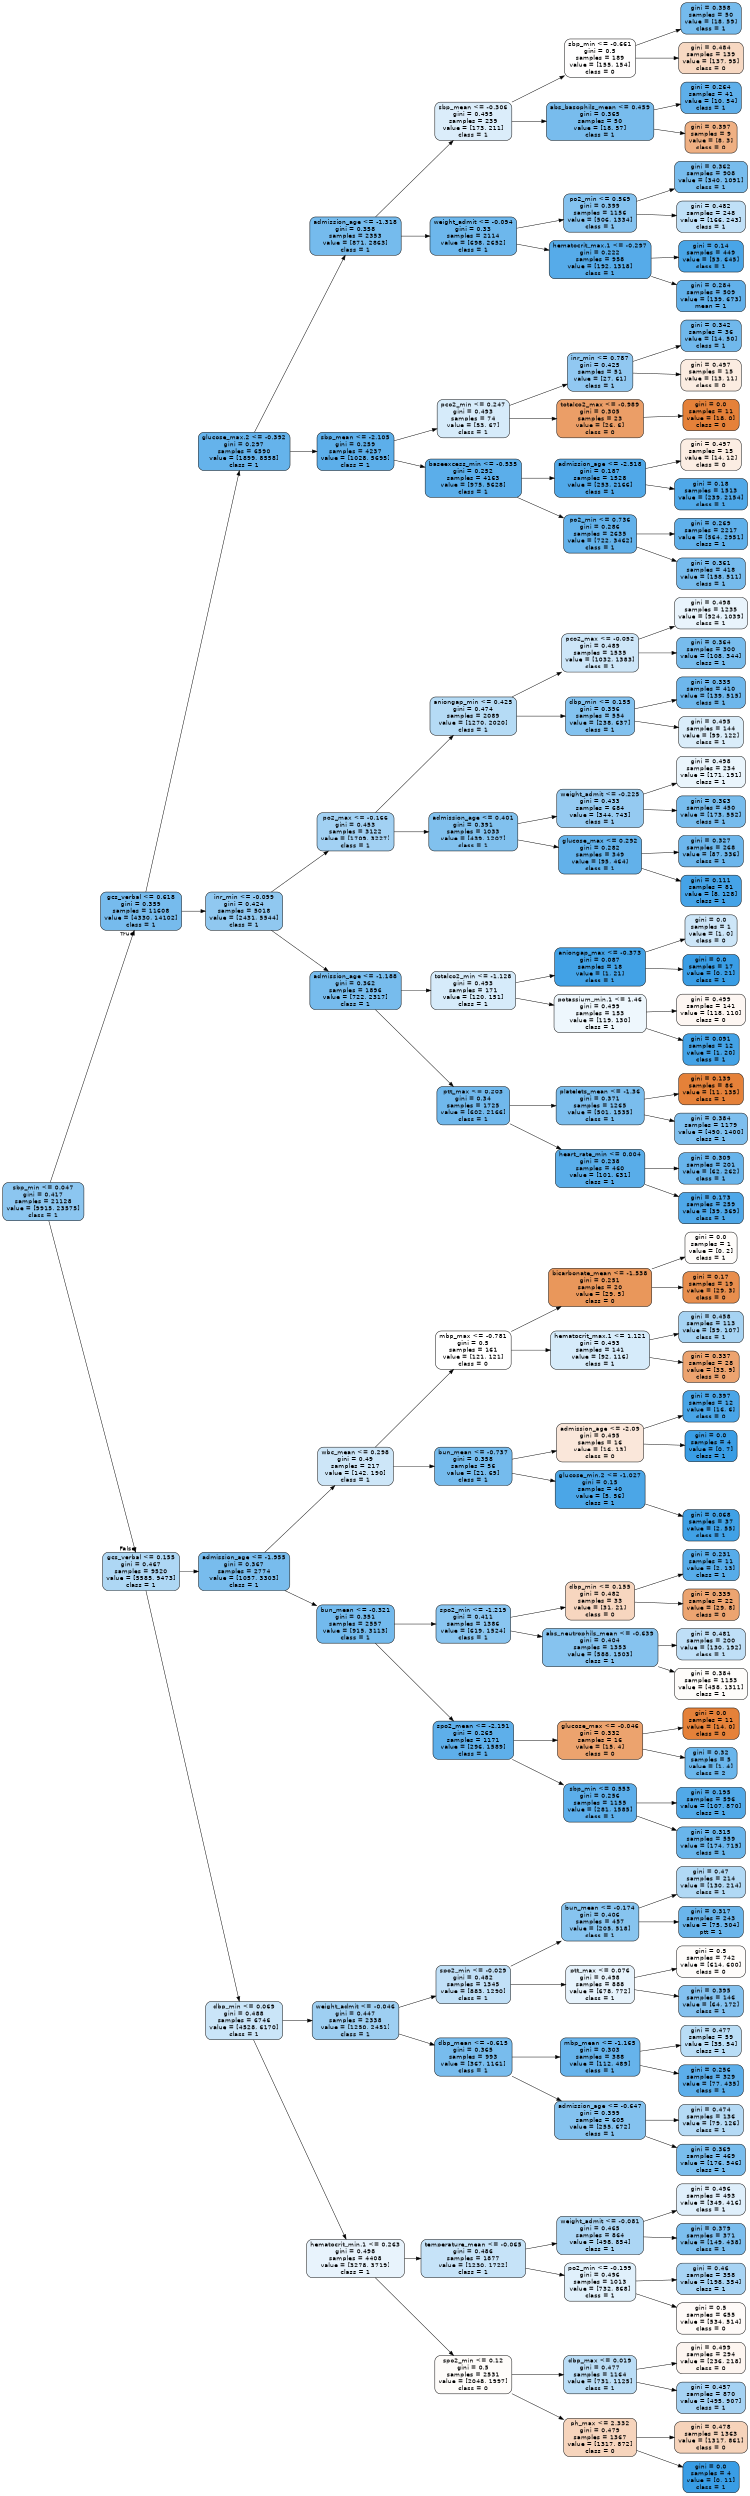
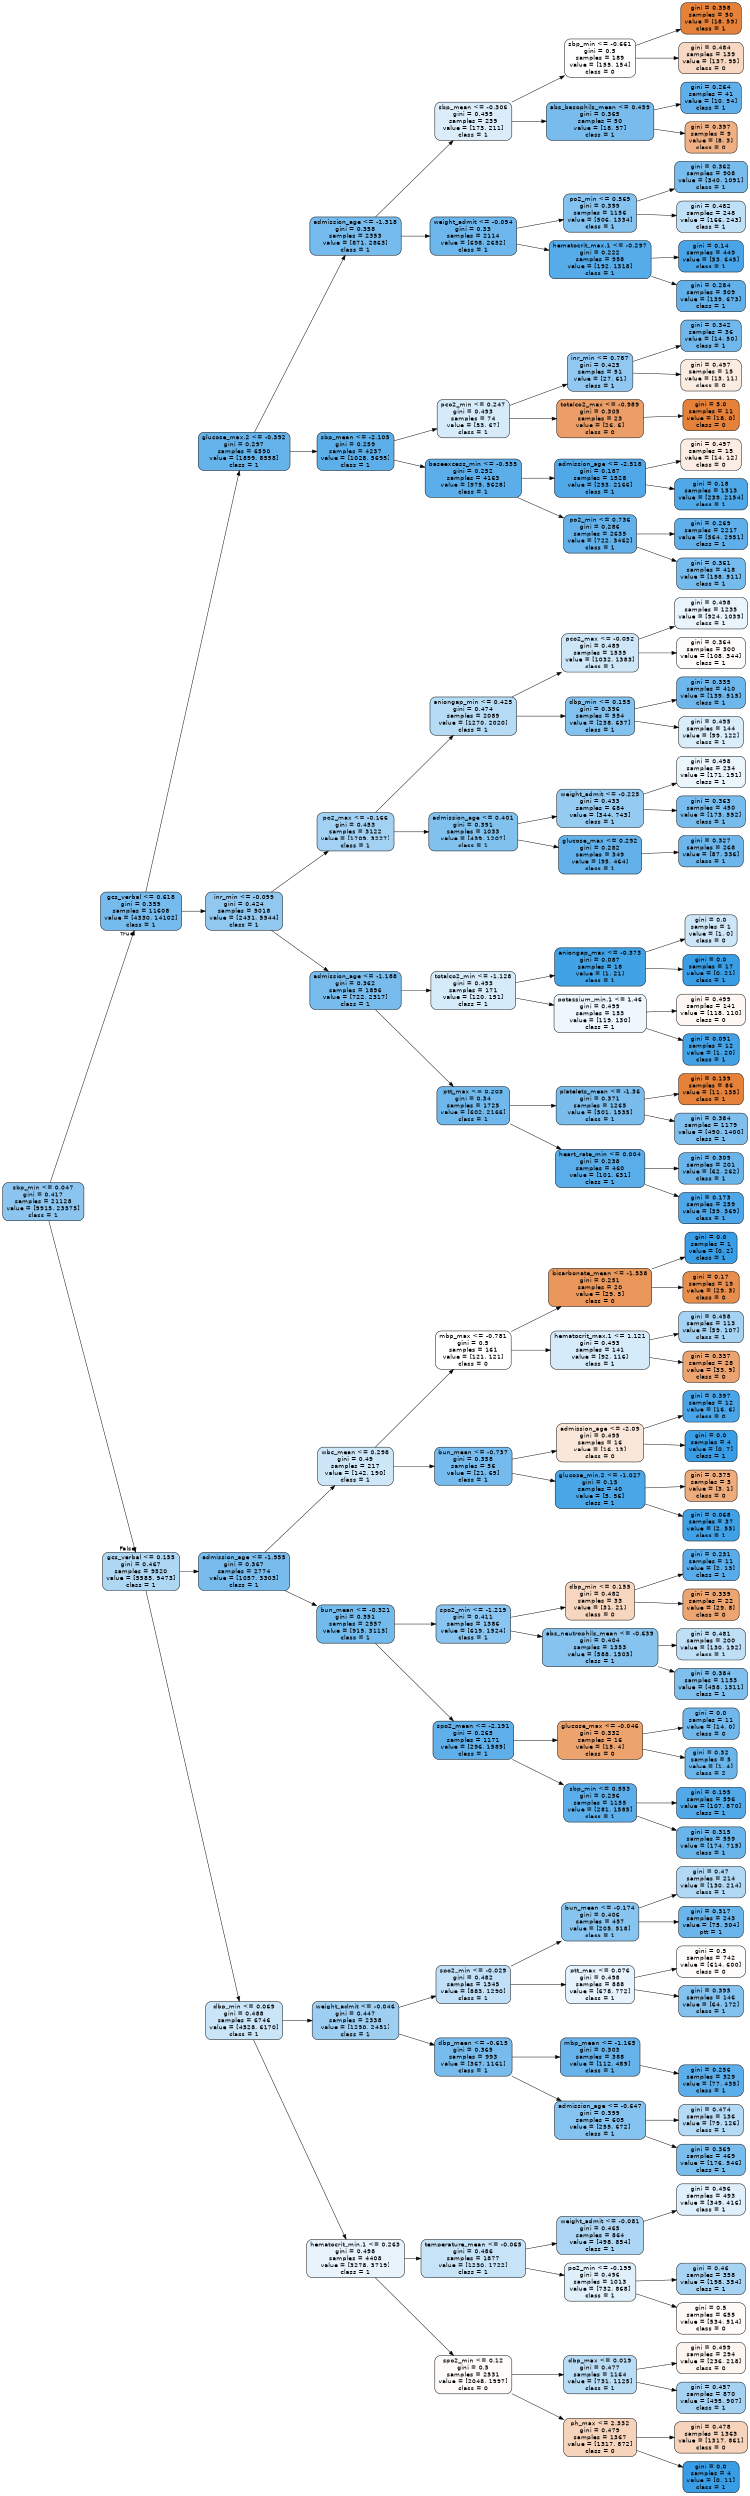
node "gini = 0.358 samples = 50 value = [18, 59] class = 1": fillcolor #75bbed -> #e58139
node "gini = 0.284 samples = 509 value = [139, 673] mean = 1": label "gini = 0.284 samples = 509 value = [139, 673] mean = 1" -> "gini = 0.284 samples = 509 value = [139, 673] class = 1"
node "gini = 0.0 samples = 11 value = [18, 0] class = 0": label "gini = 0.0 samples = 11 value = [18, 0] class = 0" -> "gini = 5.0 samples = 11 value = [18, 0] class = 0"
node "gini = 0.364 samples = 300 value = [108, 344] class = 1": fillcolor #77bced -> #fefcfa
node "gini = 0.111 samples = 81 value = [8, 128] class = 1": removed
node "gini = 0.0 samples = 1 value = [0, 2] class = 1": fillcolor #fefcfa -> #399de5
node "gini = 0.375 samples = 3 value = [3, 1] class = 0": added
node "gini = 0.384 samples = 1153 value = [458, 1311] class = 1": fillcolor #fefcfa -> #7ebfee
node "gini = 0.0 samples = 11 value = [14, 0] class = 0": fillcolor #e58139 -> #70b8ec
node "gini = 0.477 samples = 59 value = [35, 54] class = 1": removed
node "gini = 0.379 samples = 371 value = [149, 438] class = 1": removed
